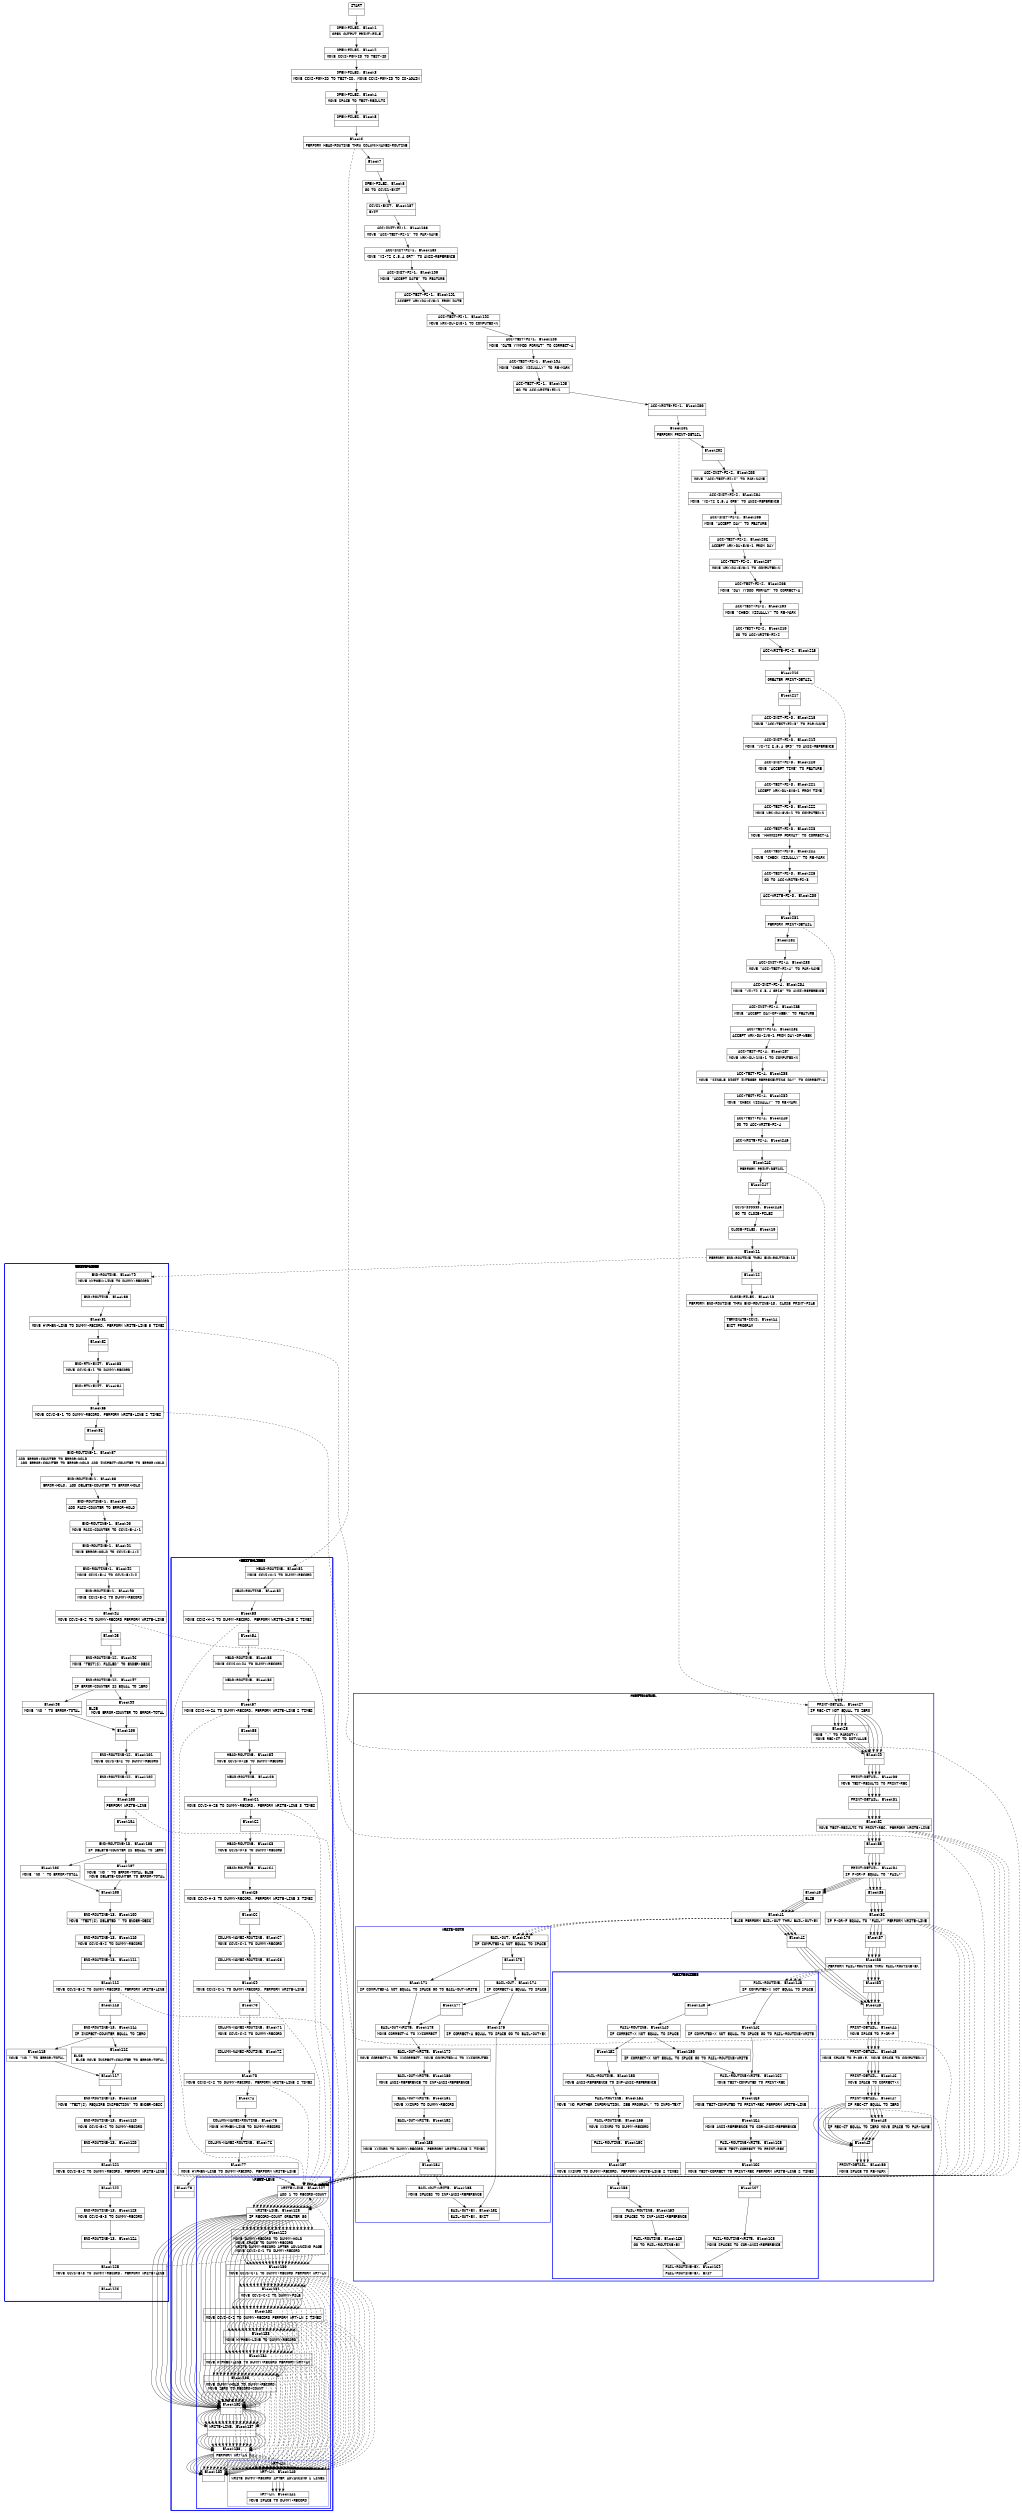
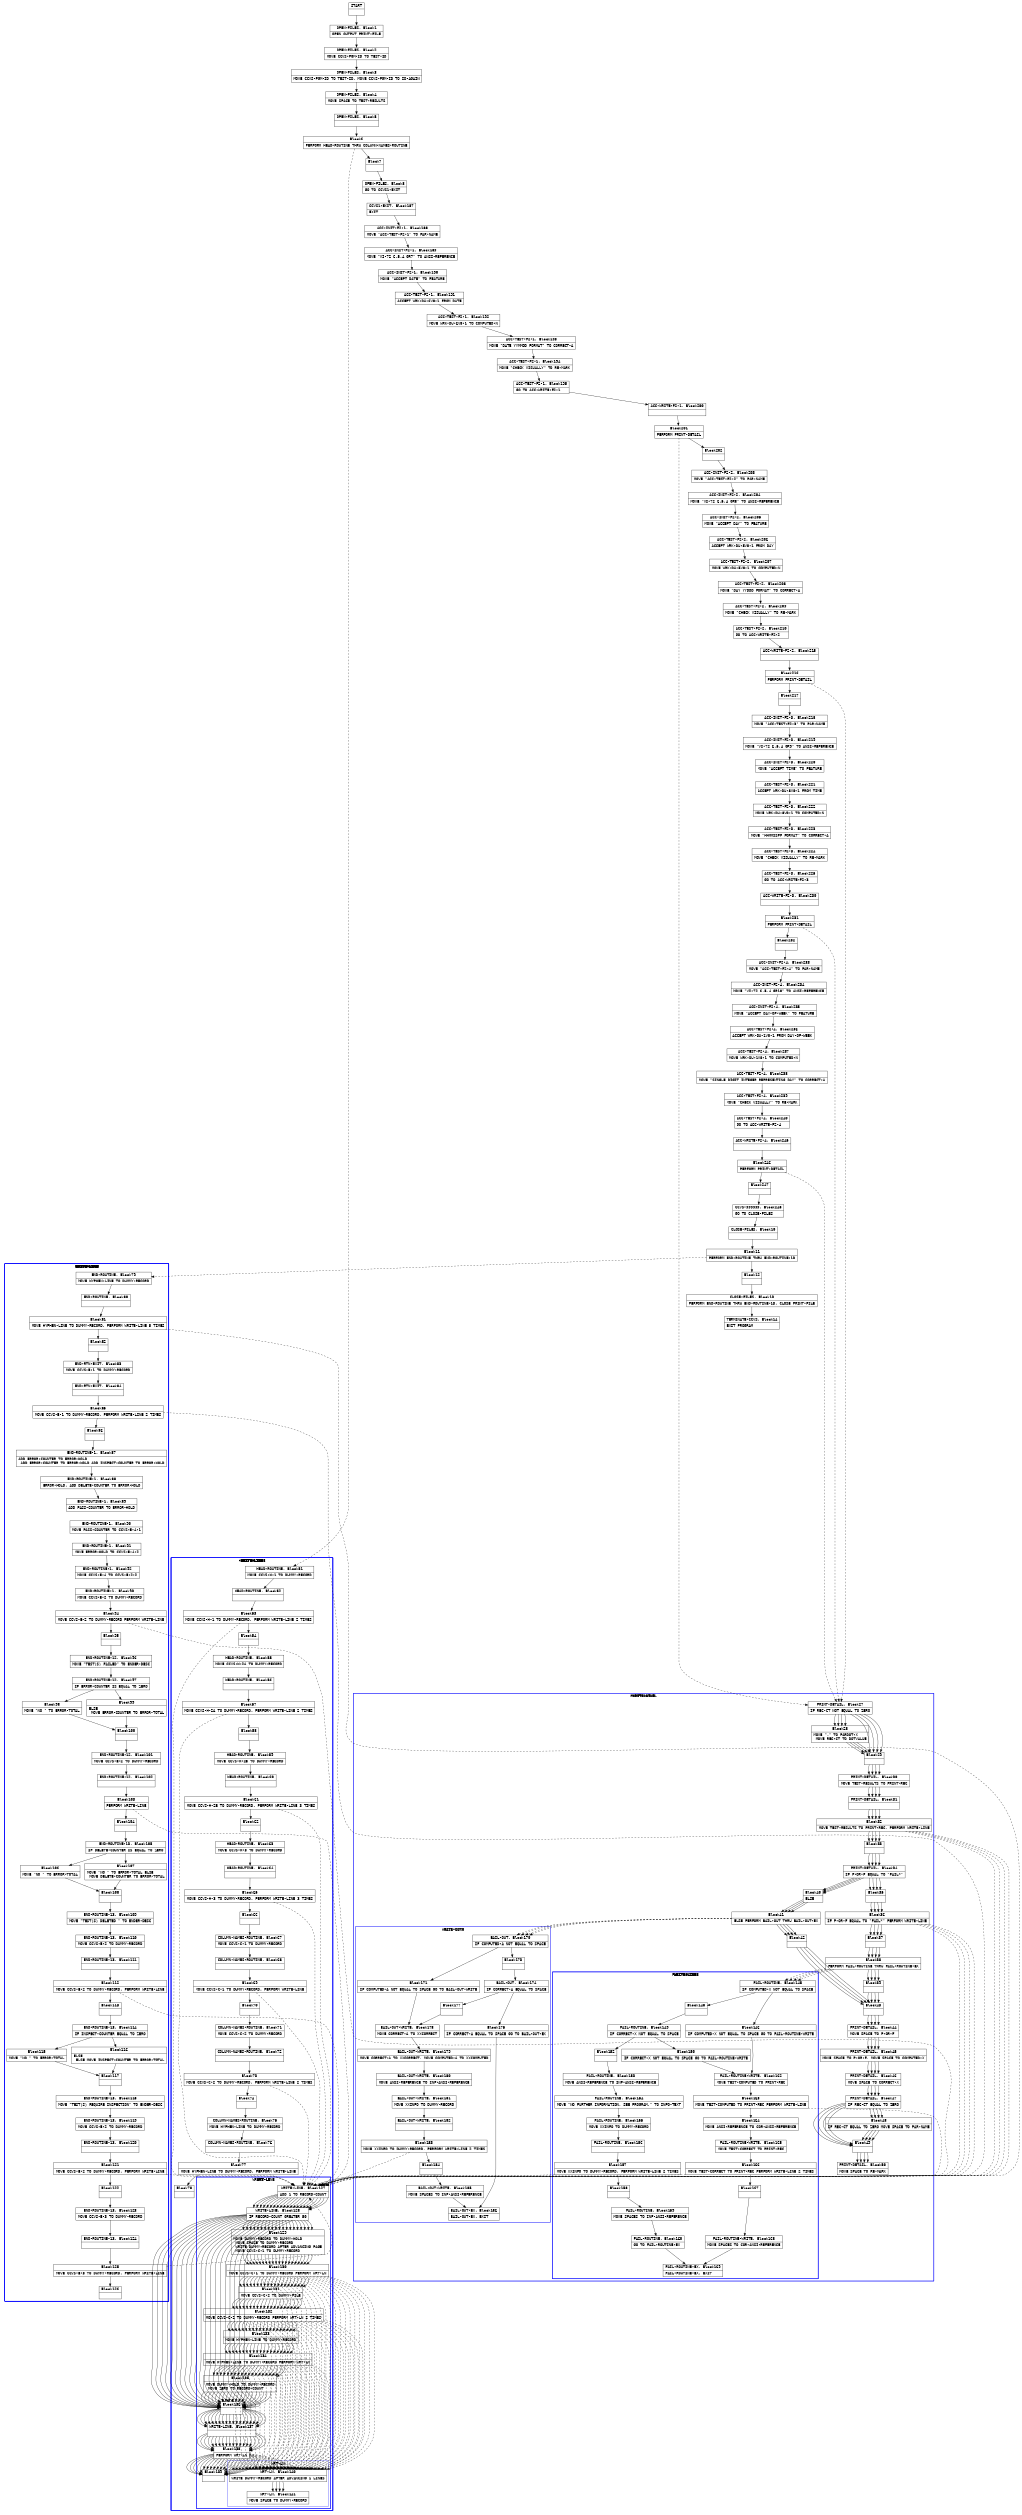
node "Block216": text "GREATER PRINT-DETAIL" -> "PERFORM PRINT-DETAIL"
edge "END-ROUTINE-1. Block89" -> "END-ROUTINE-1. Block90": removed
